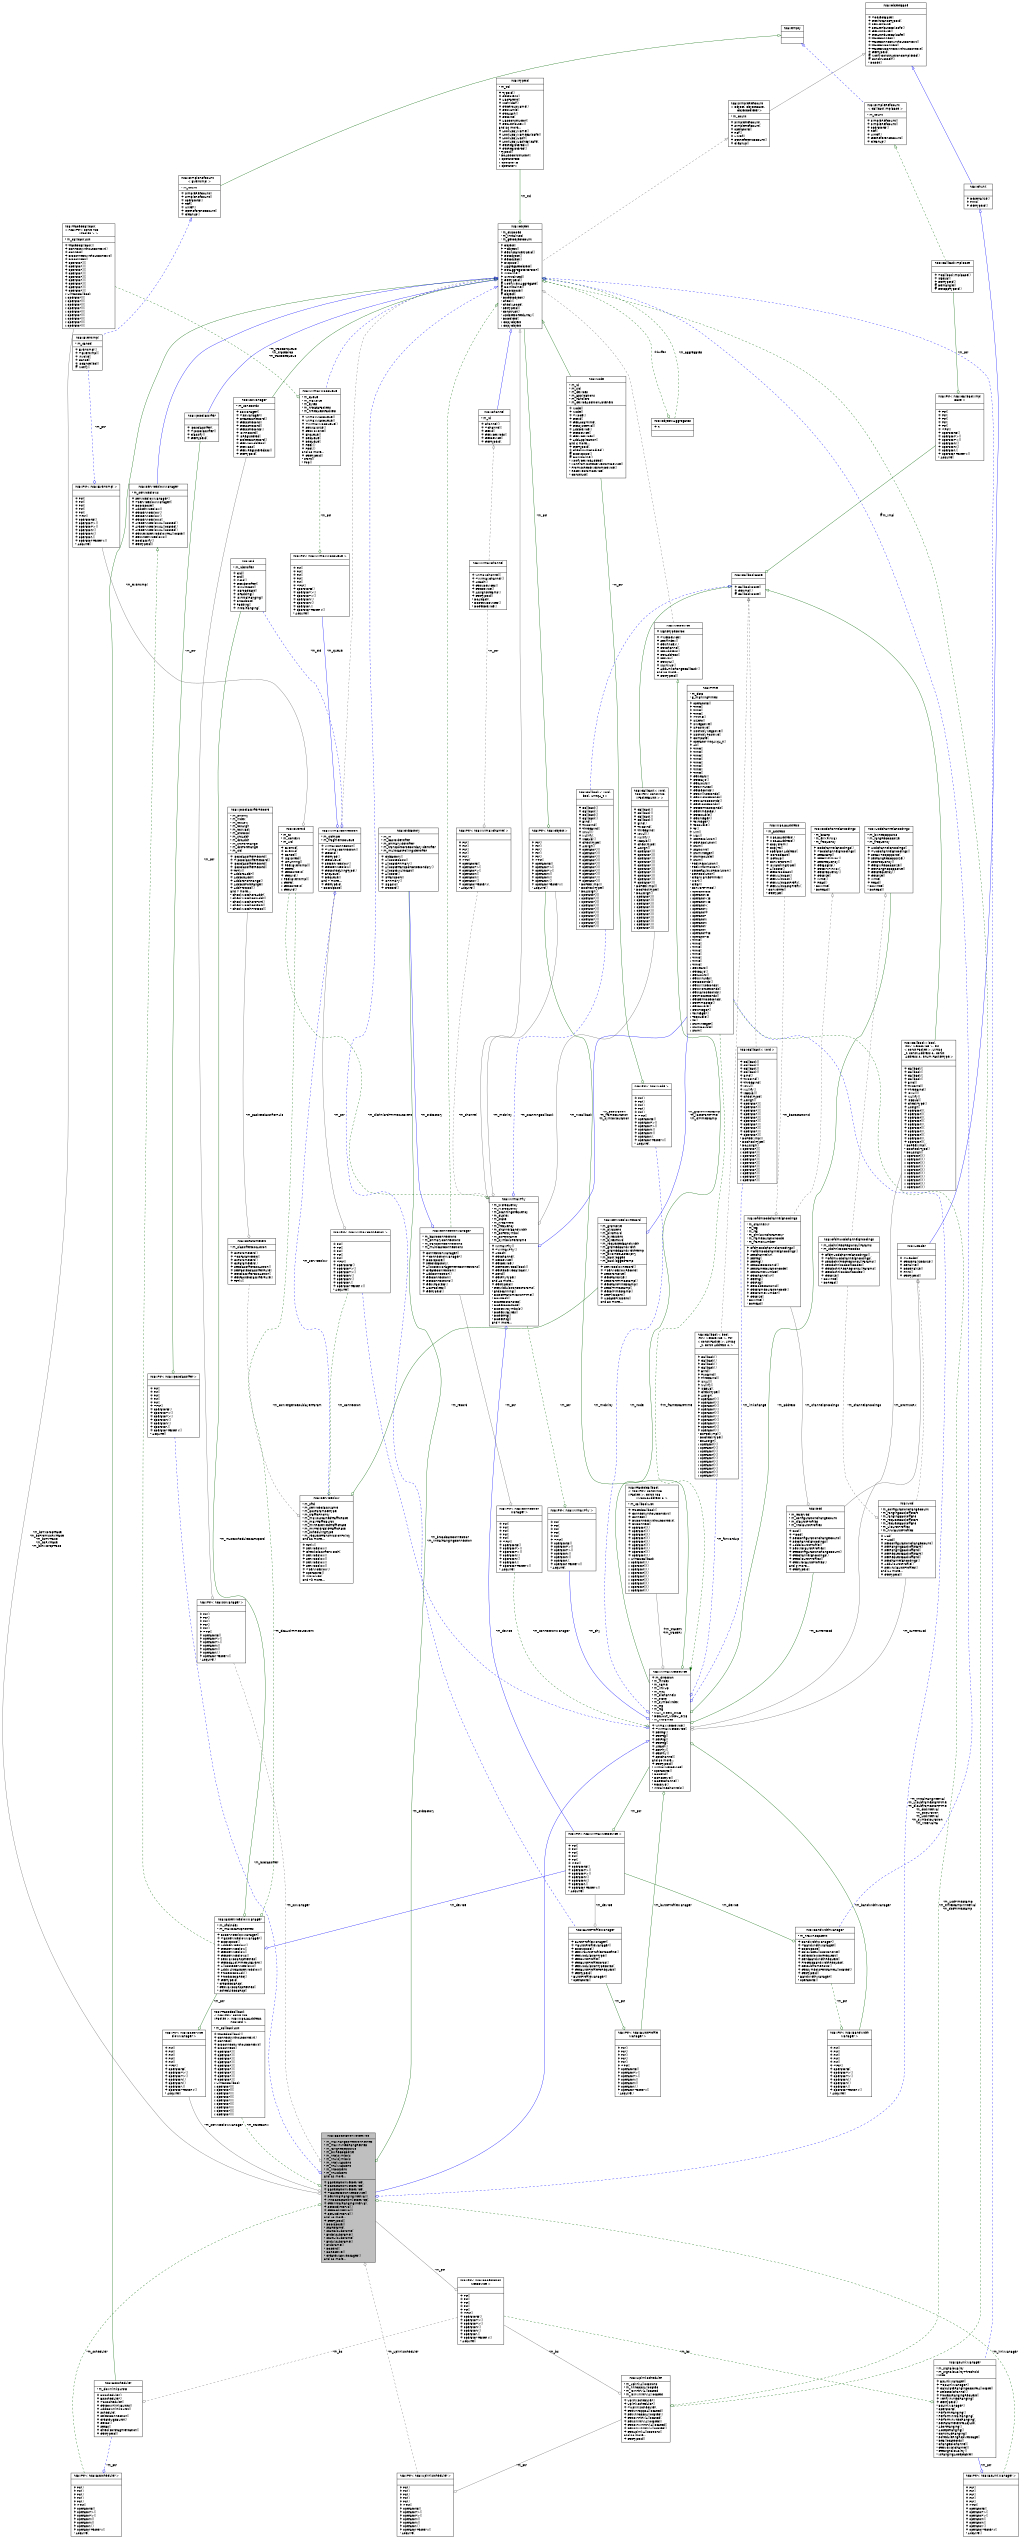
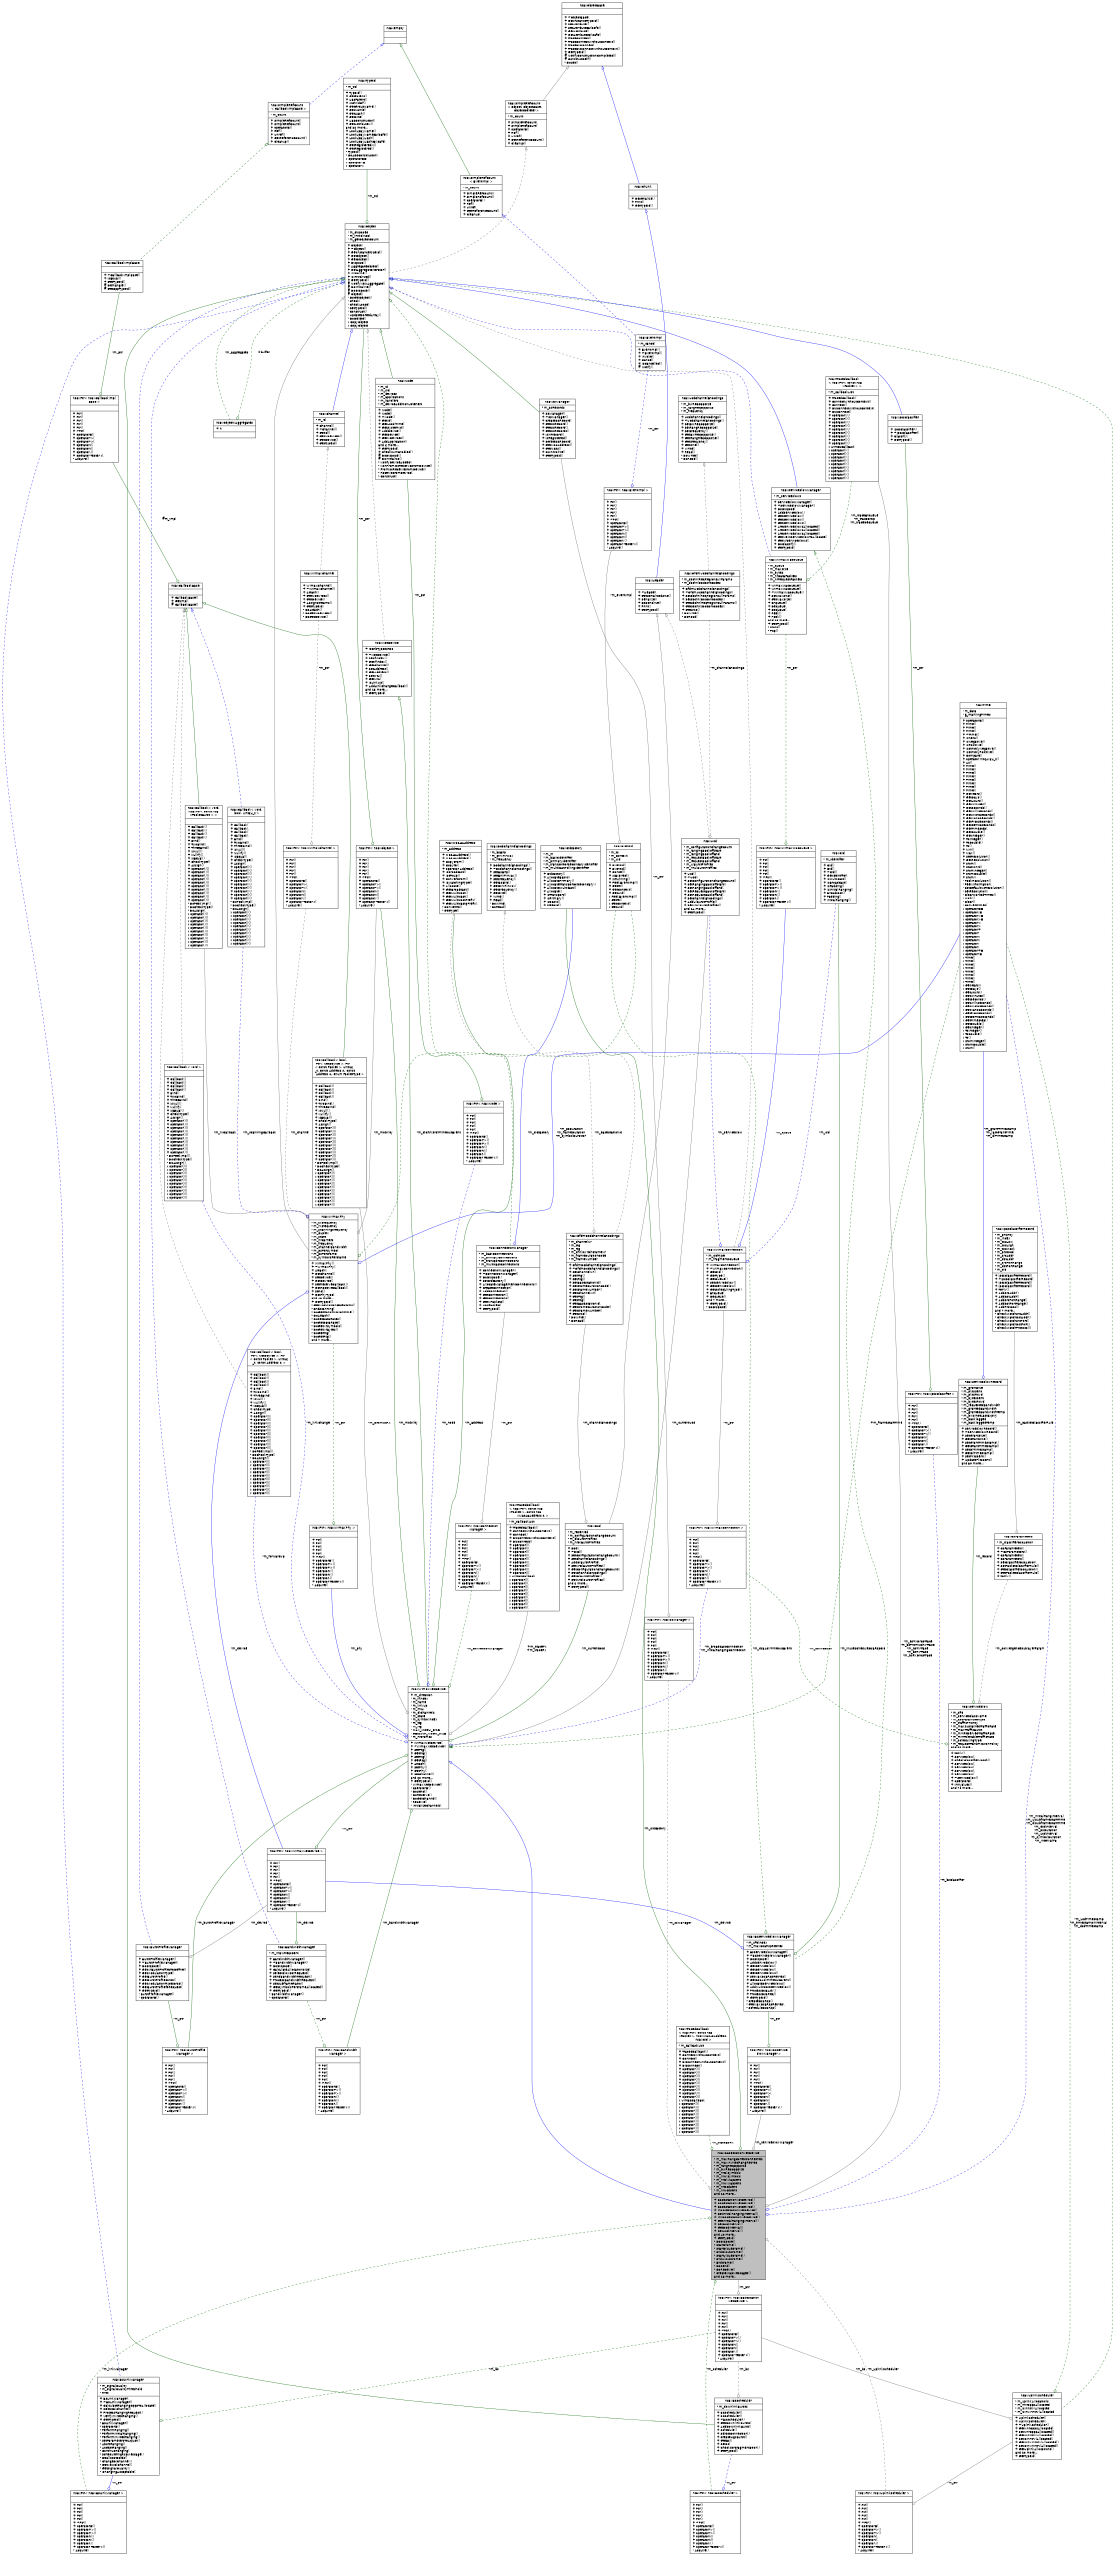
node "ns3::SSManager": text "+ GetNRegisteredSSs()" -> "+ DoInitialize()"
edge "ns3::ServiceFlow" -> "ns3::WimaxConnection": now "ns3::Ucd" -> "ns3::WimaxConnection"
edge "ns3::UcdChannelEncodings" -> "ns3::WimaxNetDevice": now "ns3::Mac48Address" -> "ns3::WimaxNetDevice"
